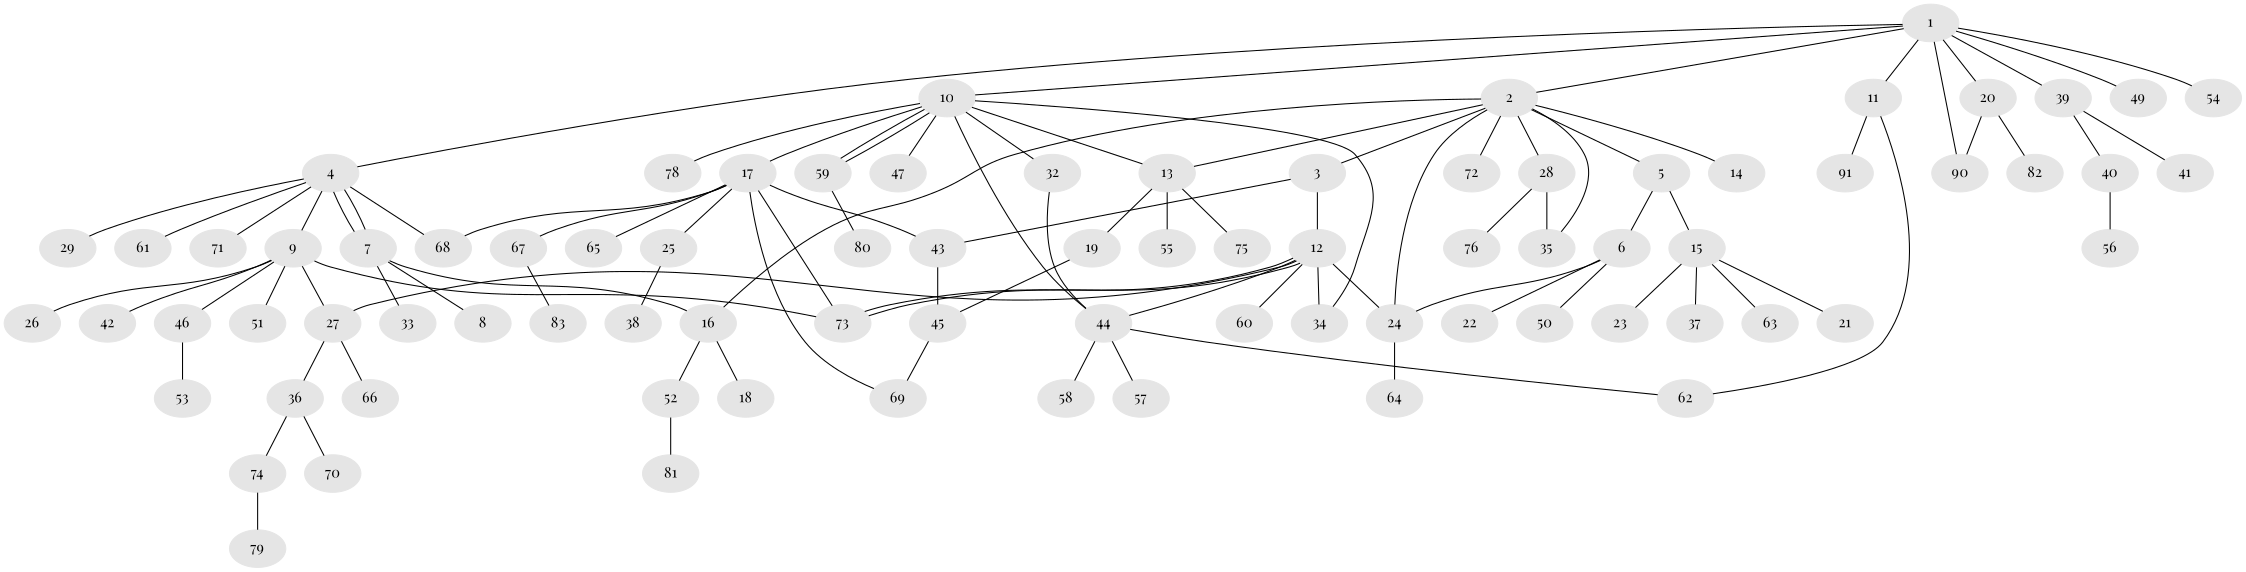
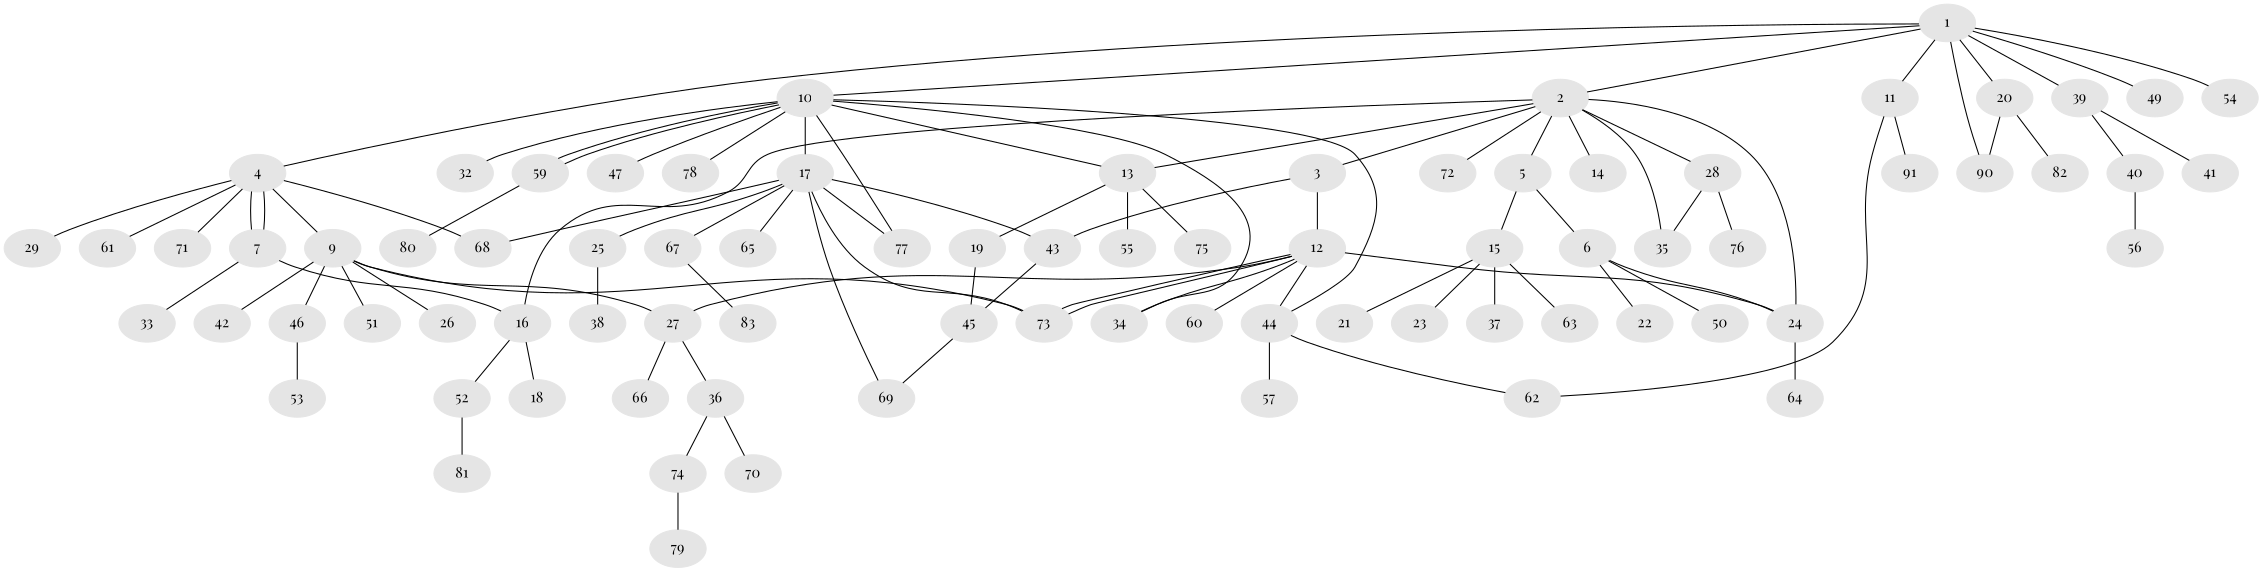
node "77": added
edge "32" -- "44": removed
node "8": removed
node "58": removed
